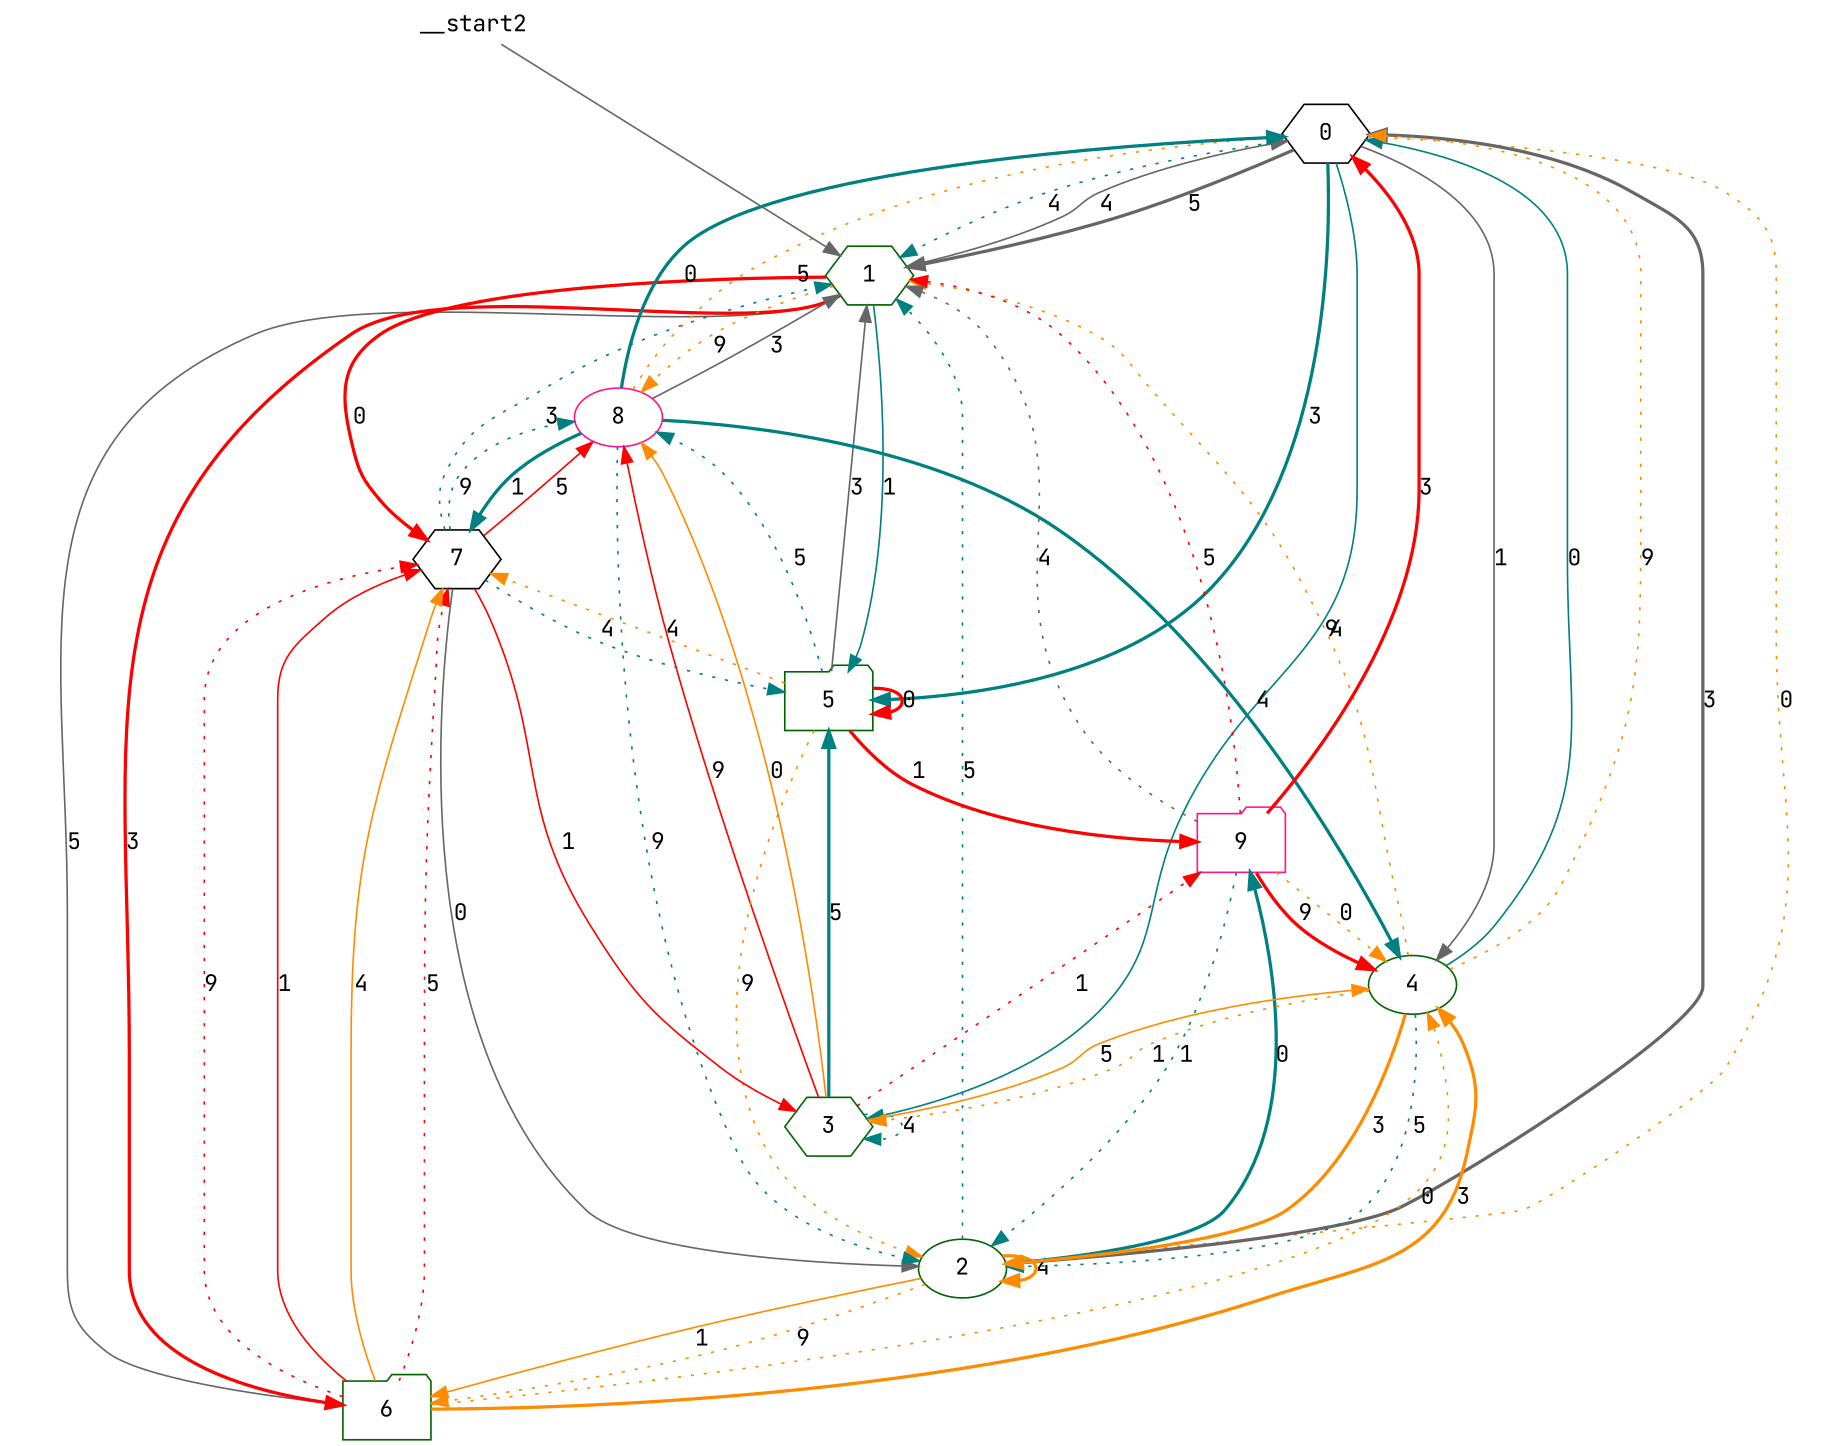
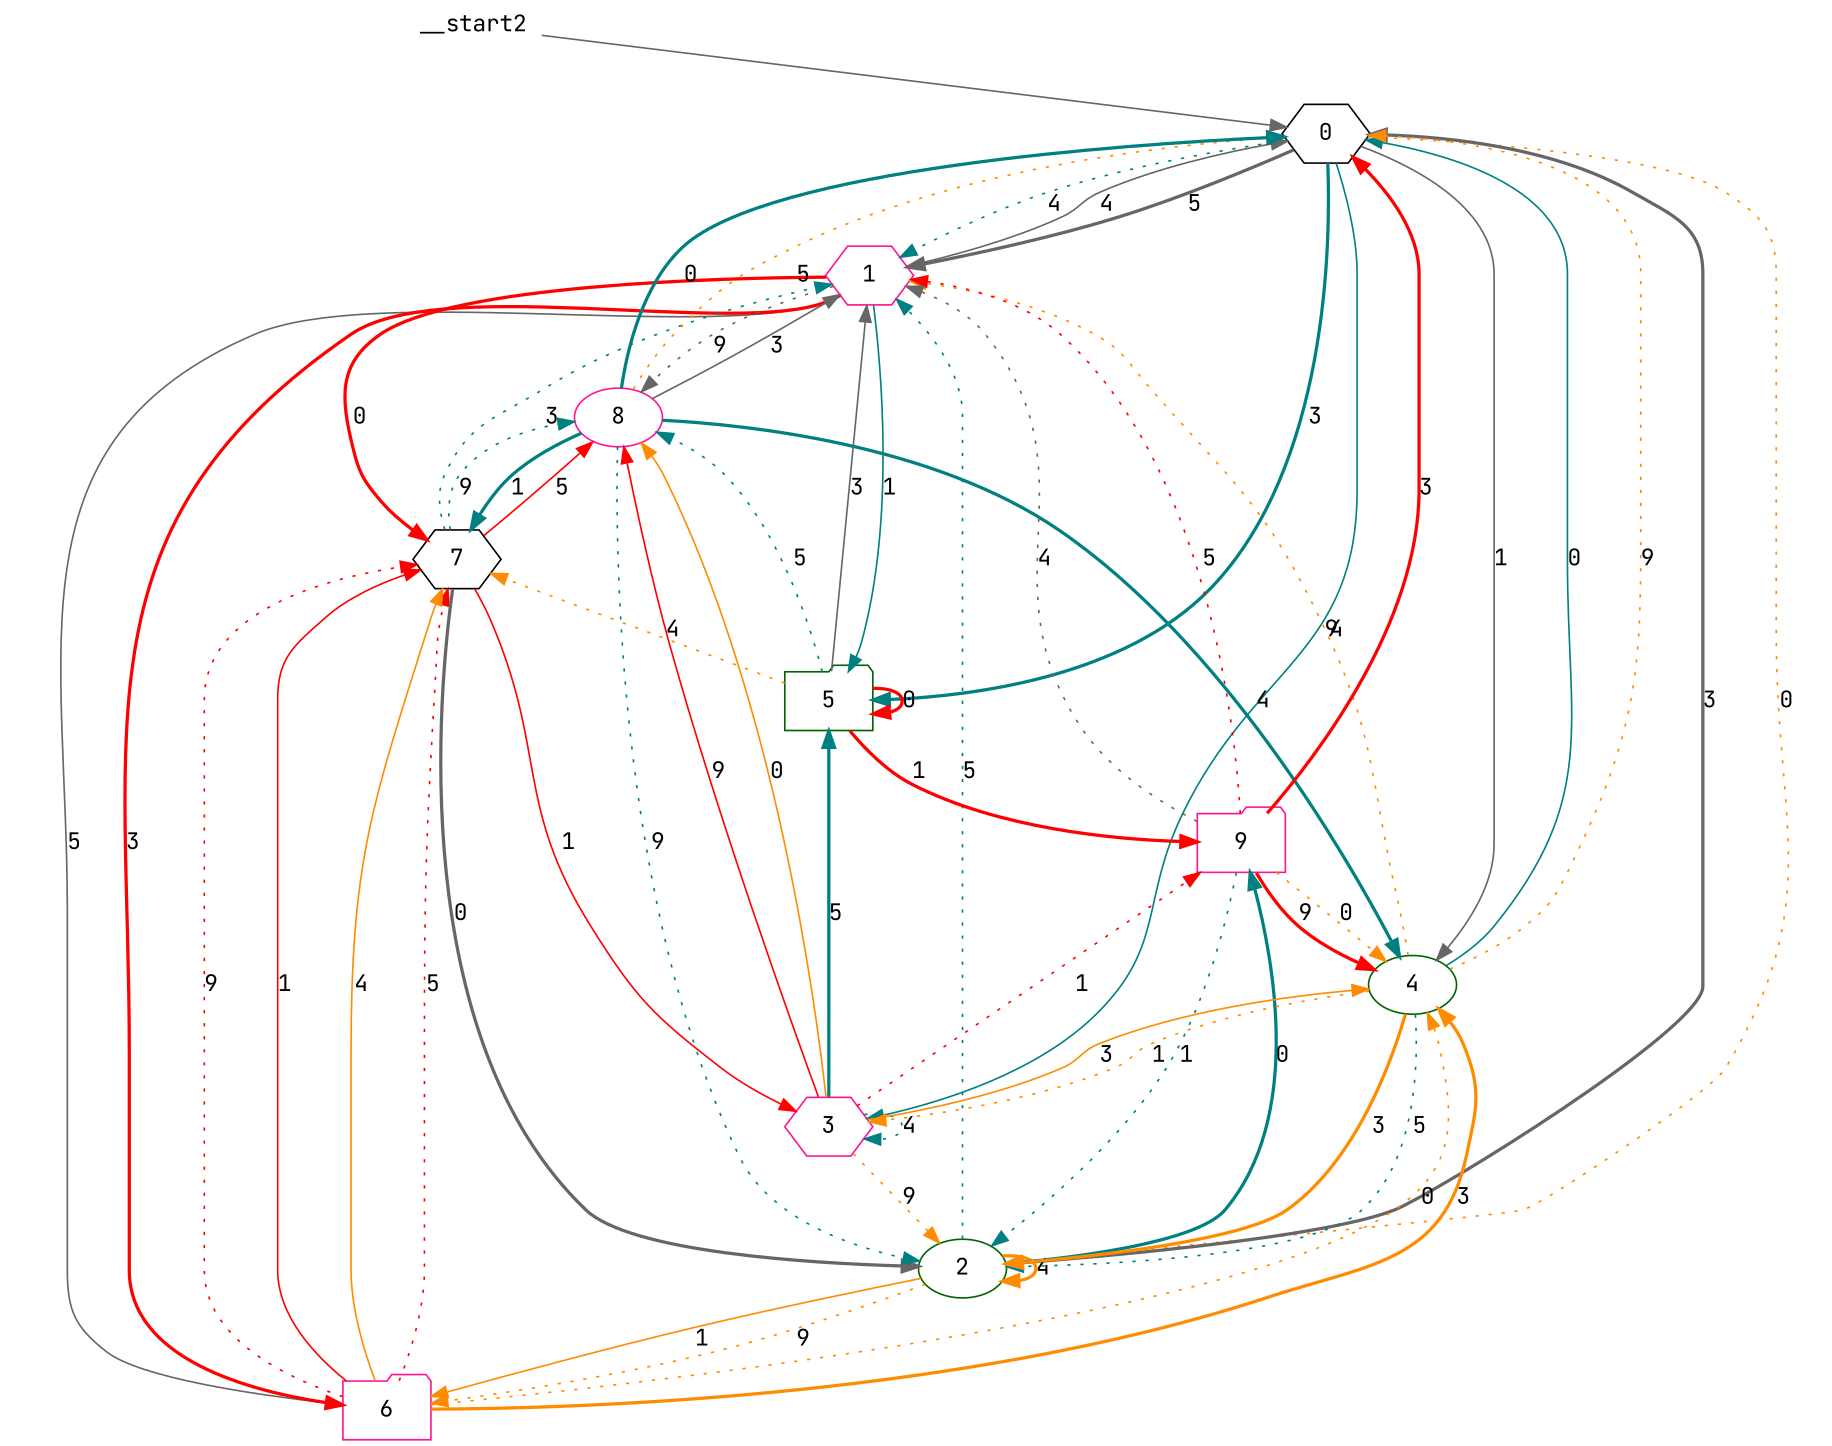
edge "__start2" -> "1": now "__start2" -> "0"
node "1": color darkgreen -> deeppink
edge "1" -> "8": color darkorange -> gray40
edge "7" -> "5": removed, label "4"
edge "5" -> "2": now "3" -> "2"
edge "3" -> "4": label "5" -> "3"
edge "7" -> "2": style solid -> bold
node "3": color darkgreen -> deeppink
node "6": color darkgreen -> deeppink
